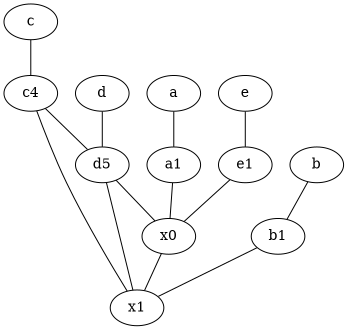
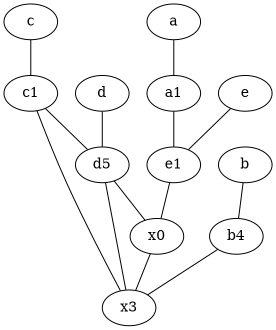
node "c4": label "c4" -> "c1"
edge "a1" -- "x0": now "a1" -- "e1"
node "b1": label "b1" -> "b4"
node "x1": label "x1" -> "x3"
